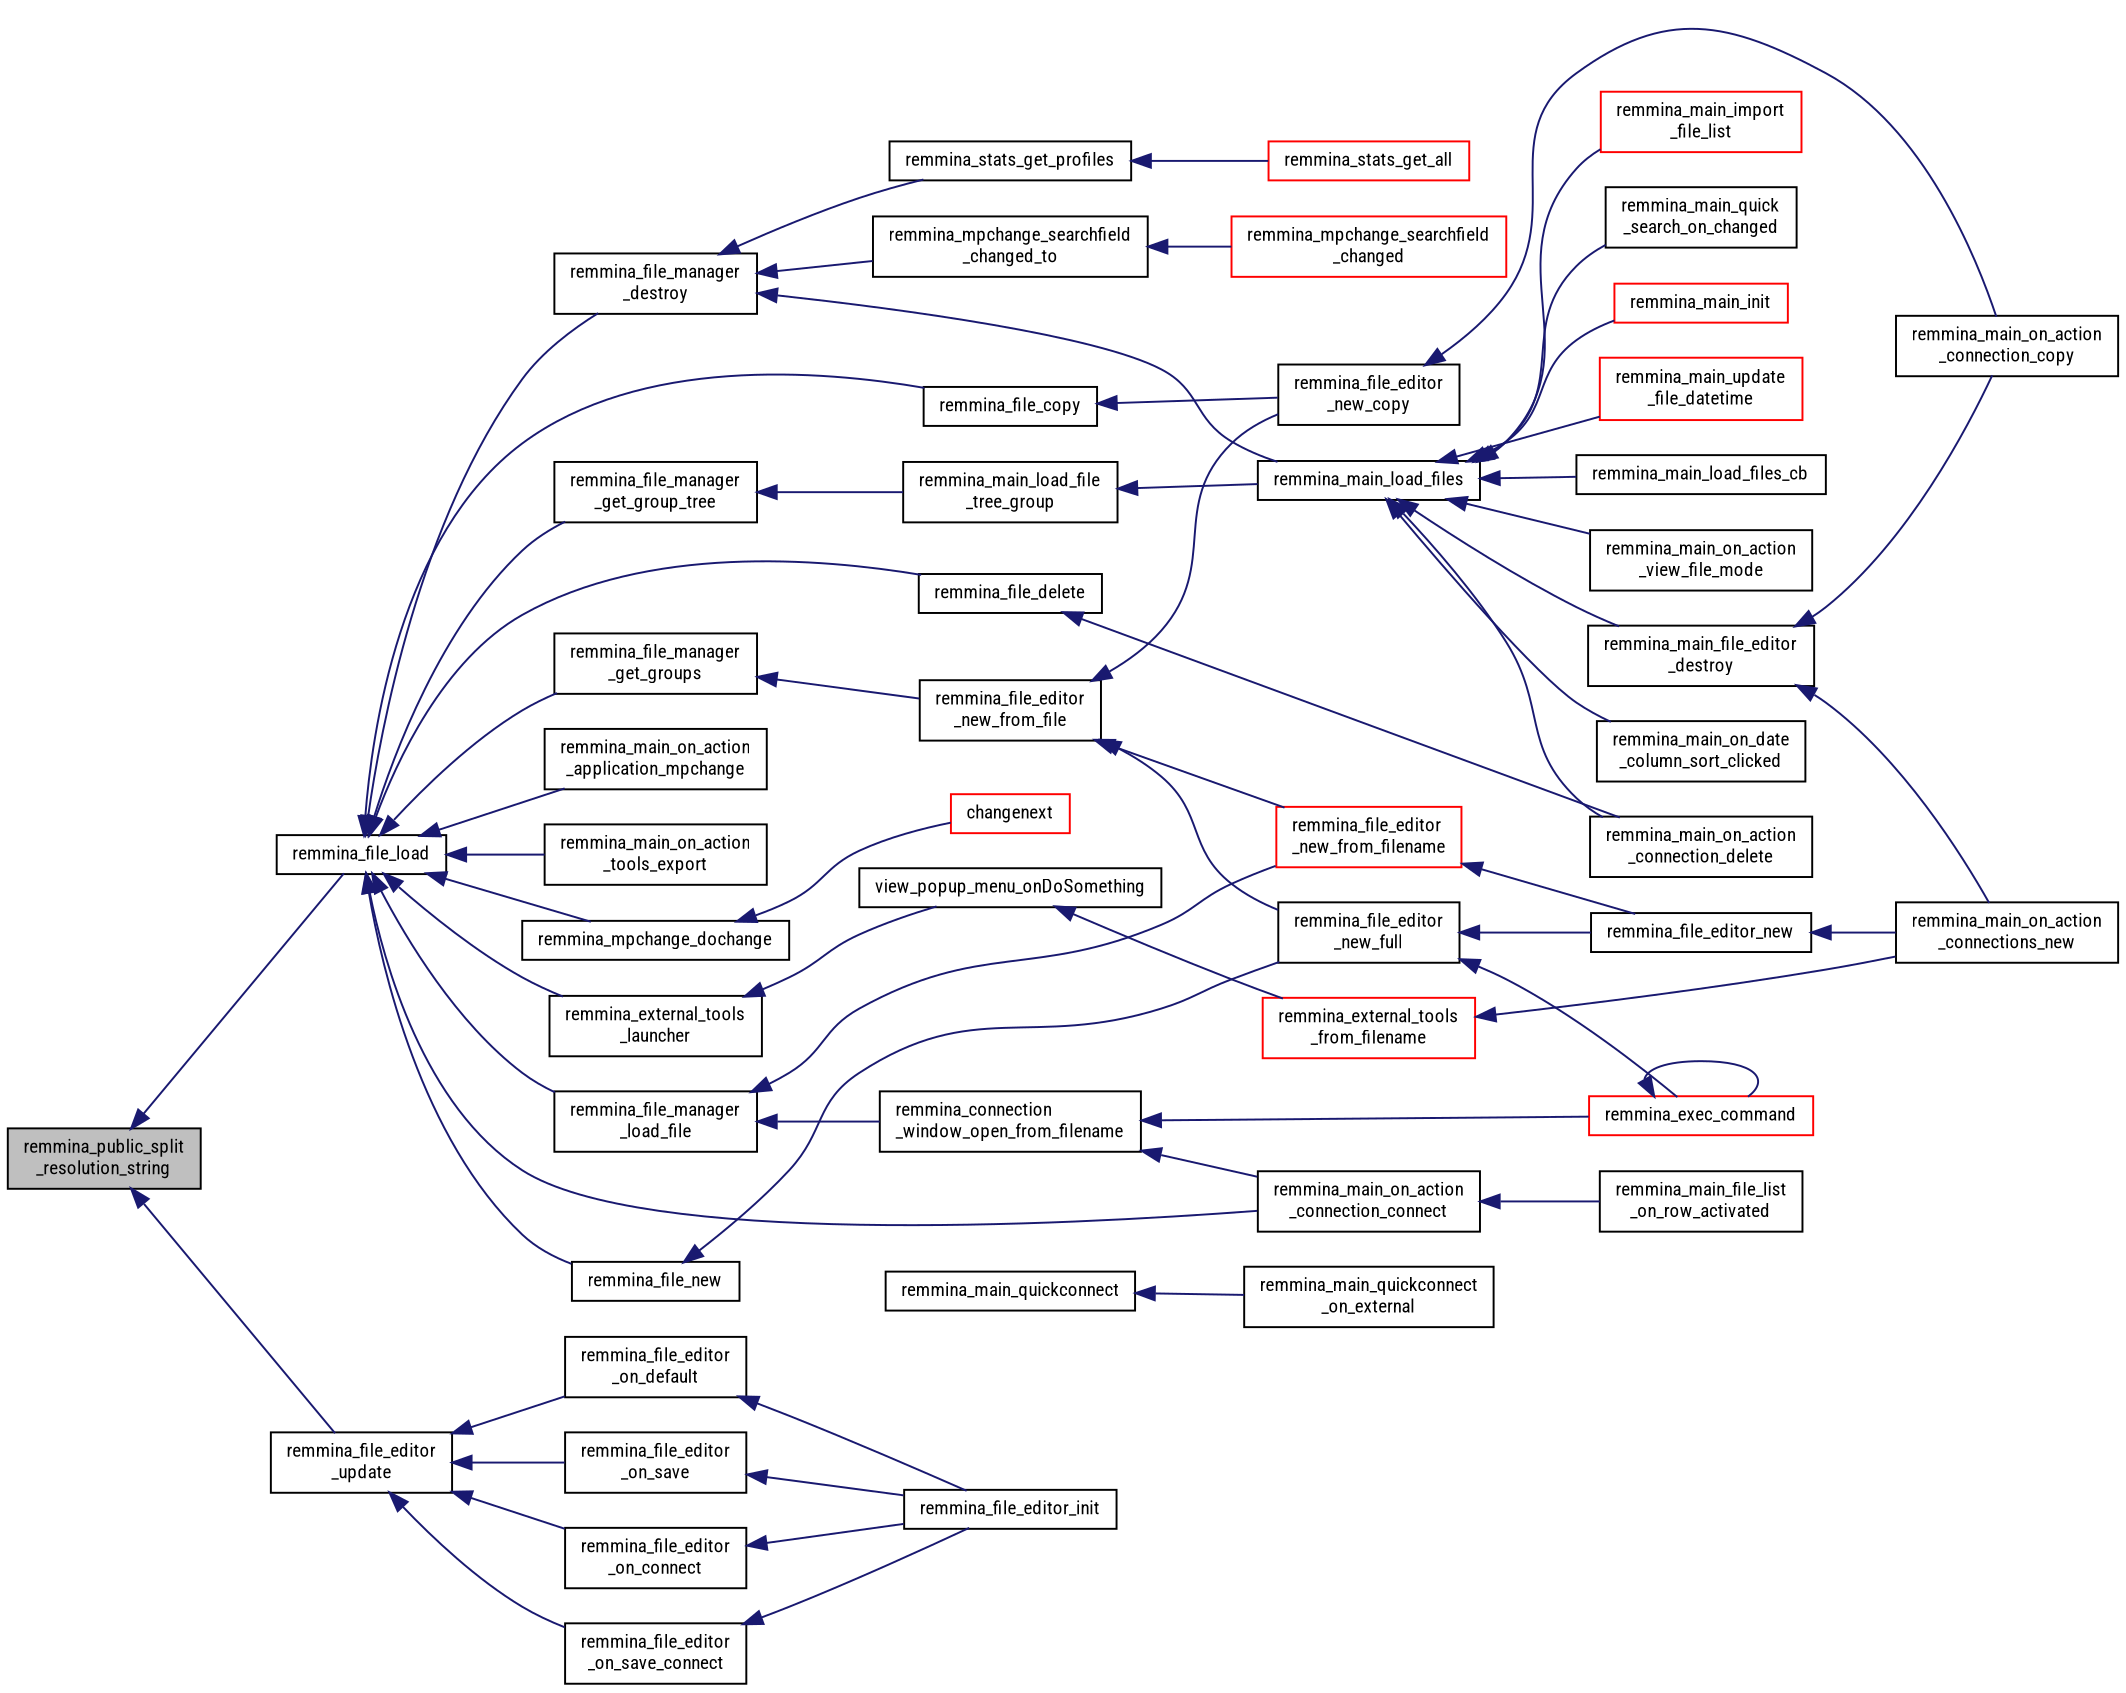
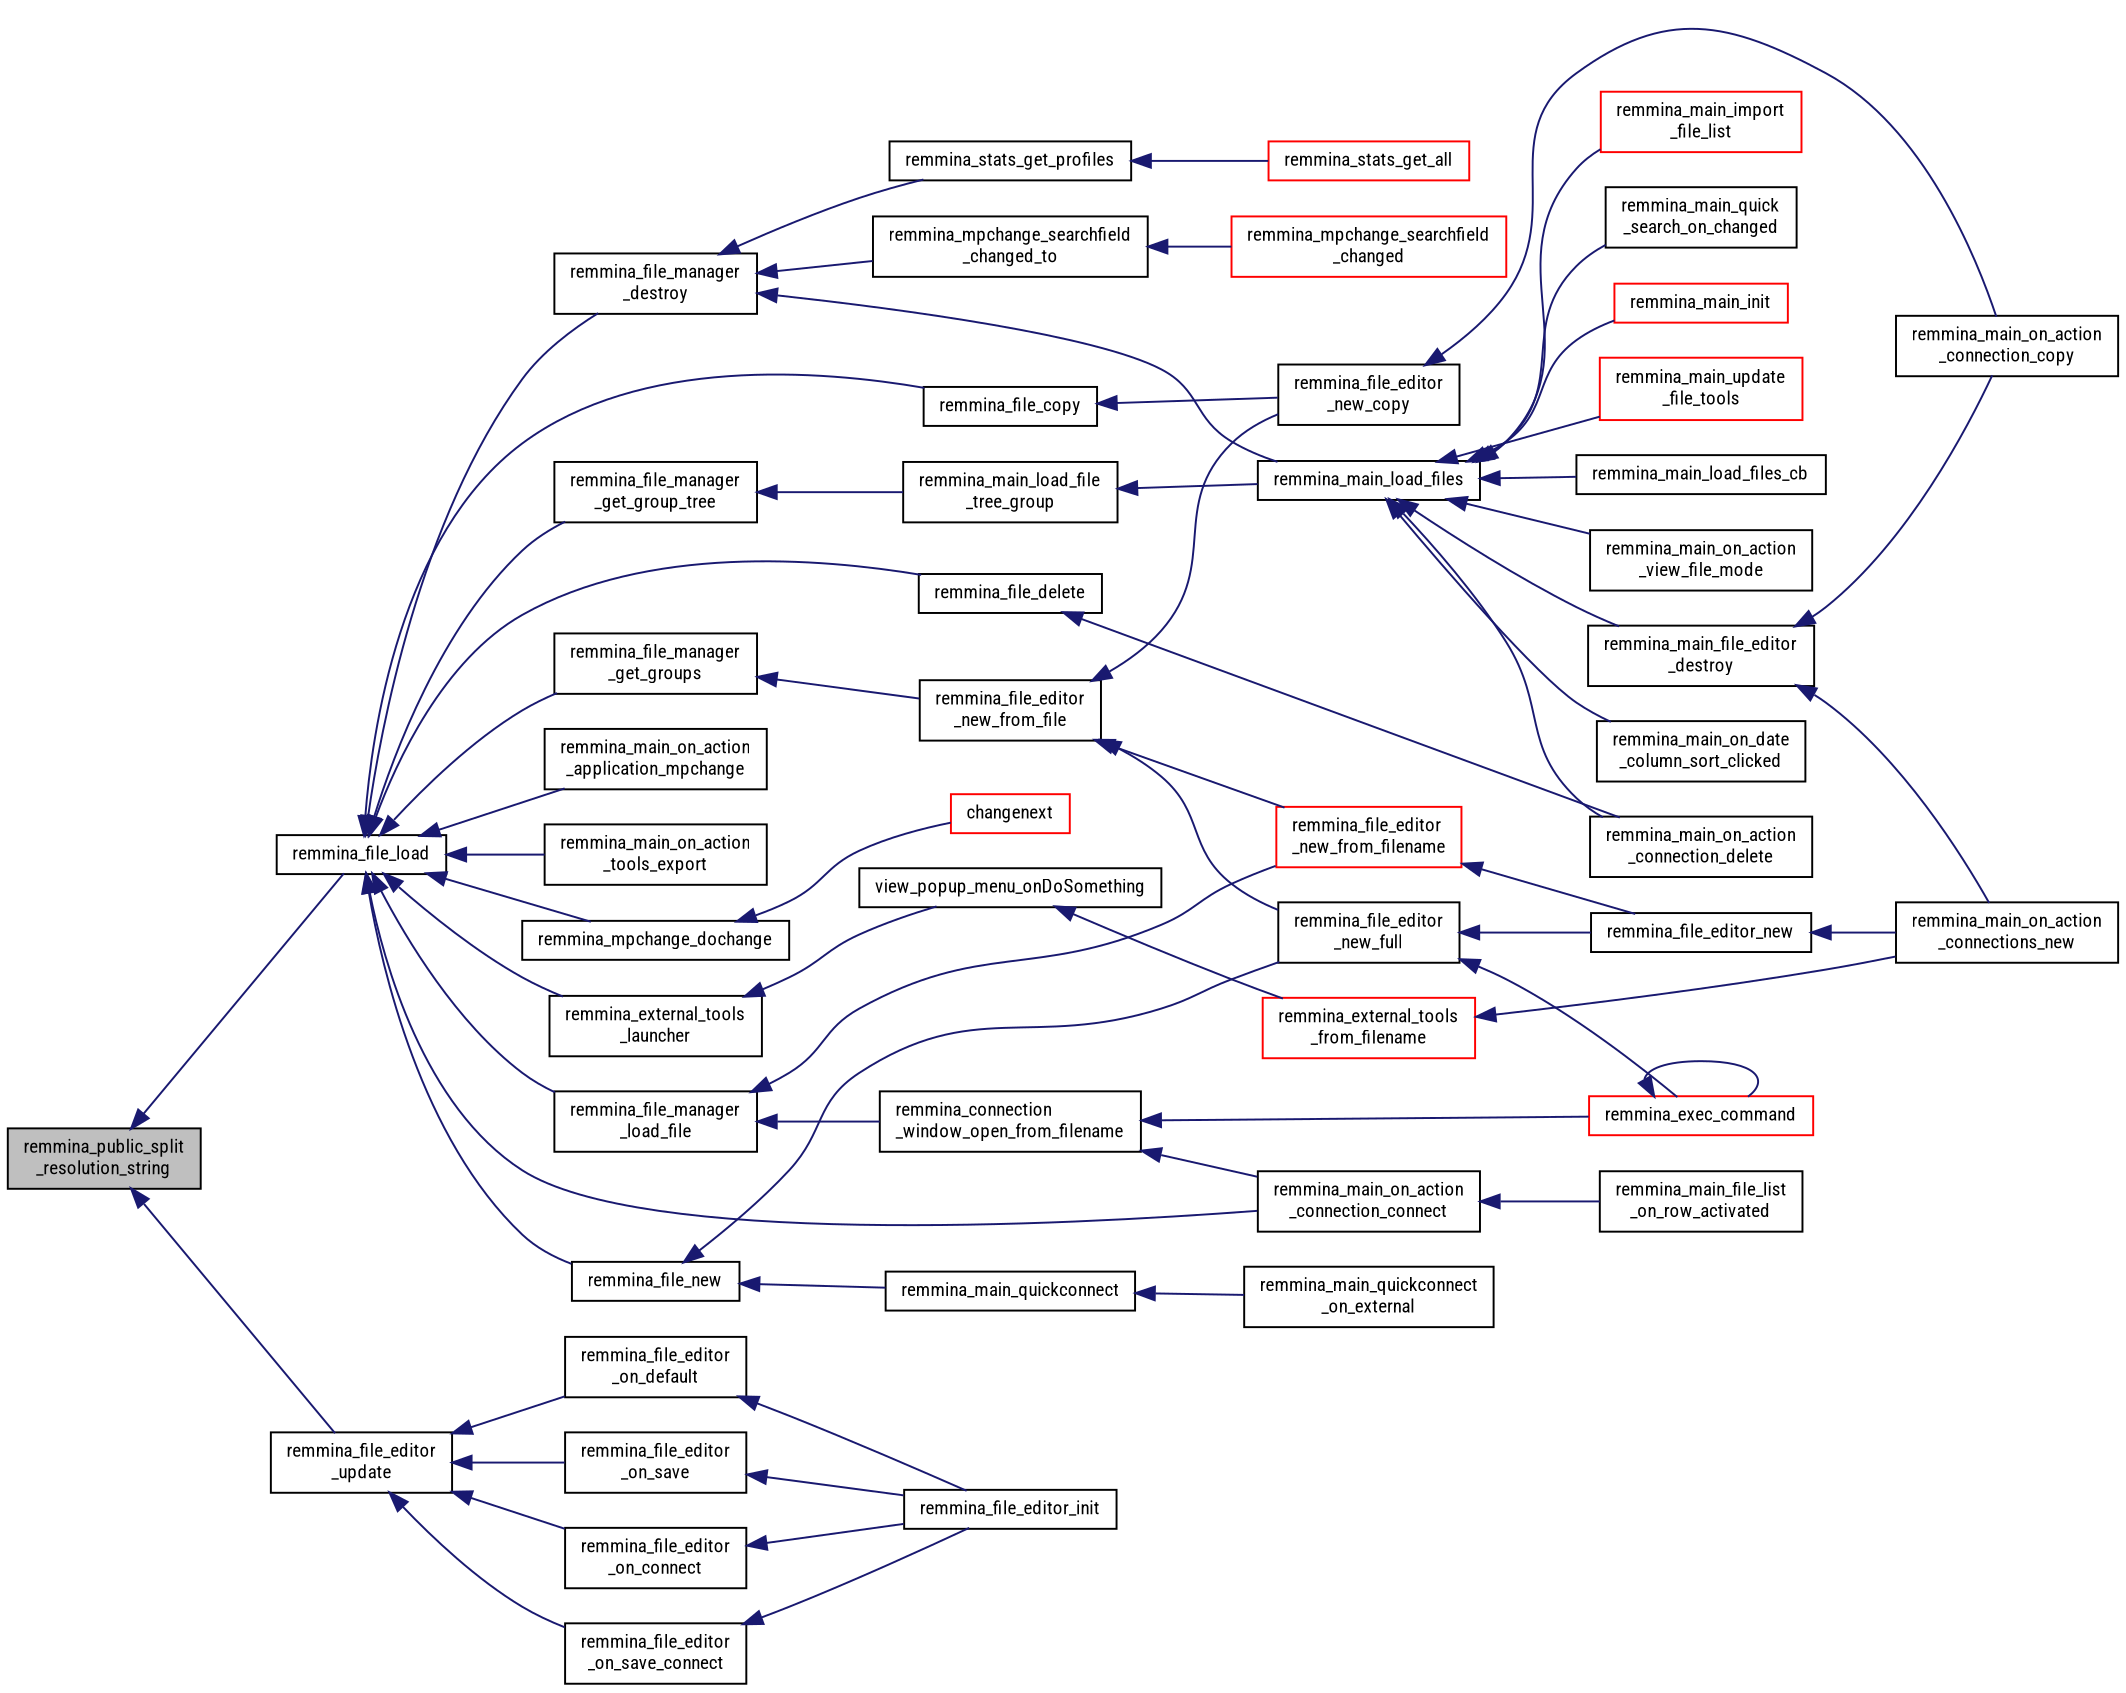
node "remmina_main_update _file_datetime": label "remmina_main_update _file_datetime" -> "remmina_main_update _file_tools"
edge "remmina_main_quickconnect" -> "remmina_file_new": added
